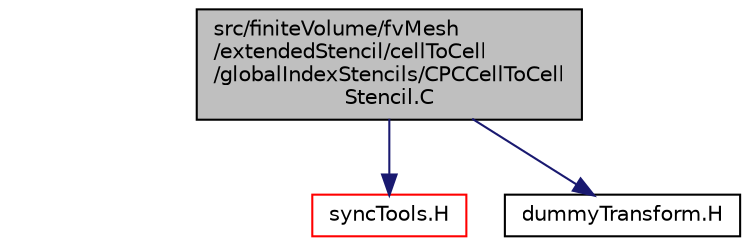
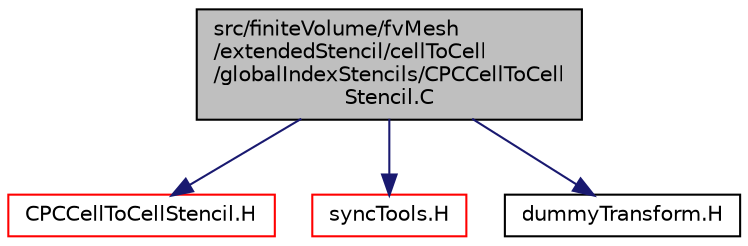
node "CPCCellToCellStencil.H": added
